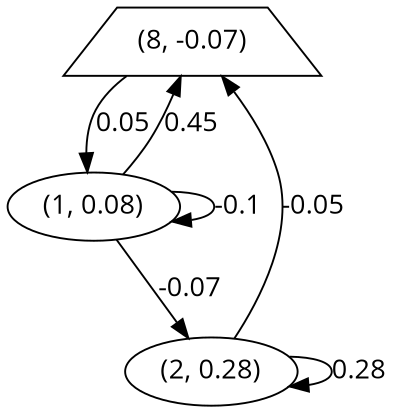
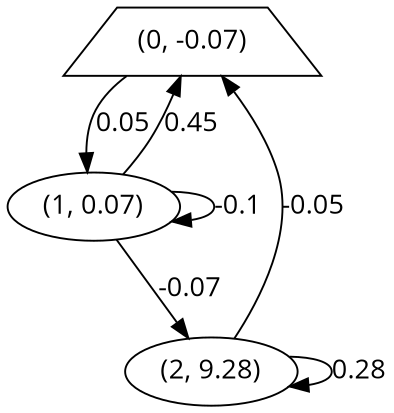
node "(8, -0.07)": label "(8, -0.07)" -> "(0, -0.07)"
node "(1, 0.08)": label "(1, 0.08)" -> "(1, 0.07)"
node "(2, 0.28)": label "(2, 0.28)" -> "(2, 9.28)"
